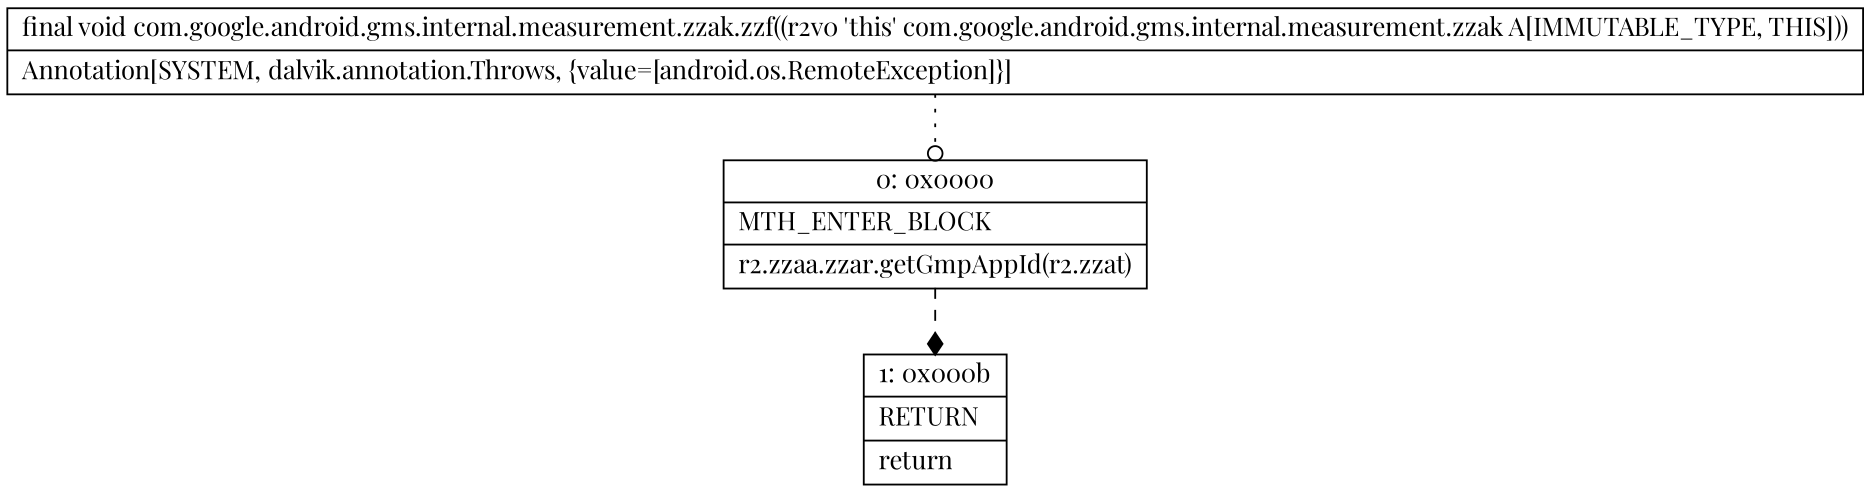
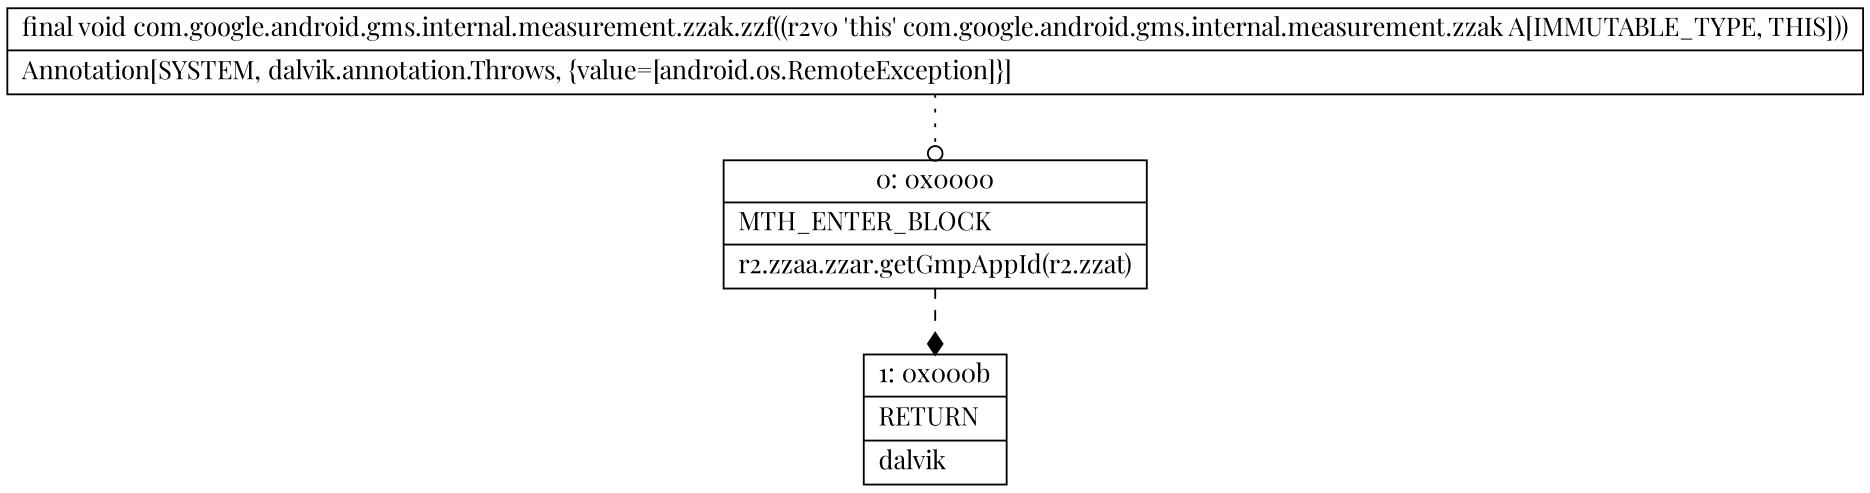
node "1: 0x000b": text "return" -> "dalvik"
